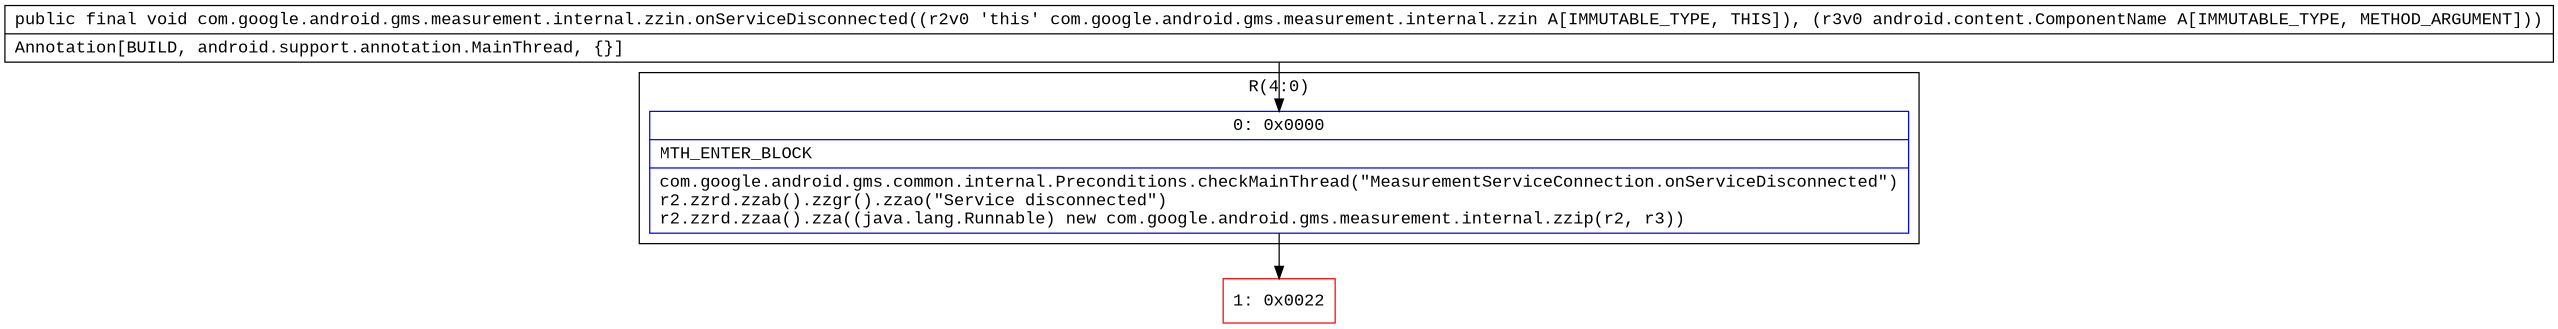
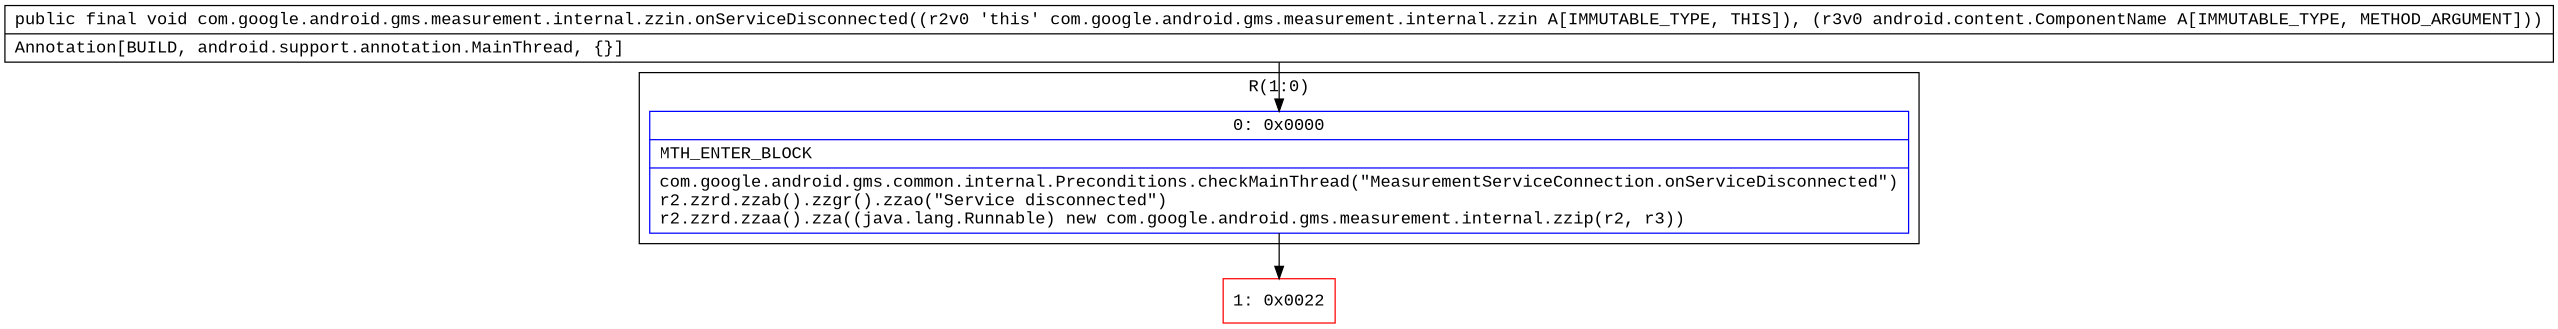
cluster "R(4:0)": label "R(4:0)" -> "R(1:0)"
